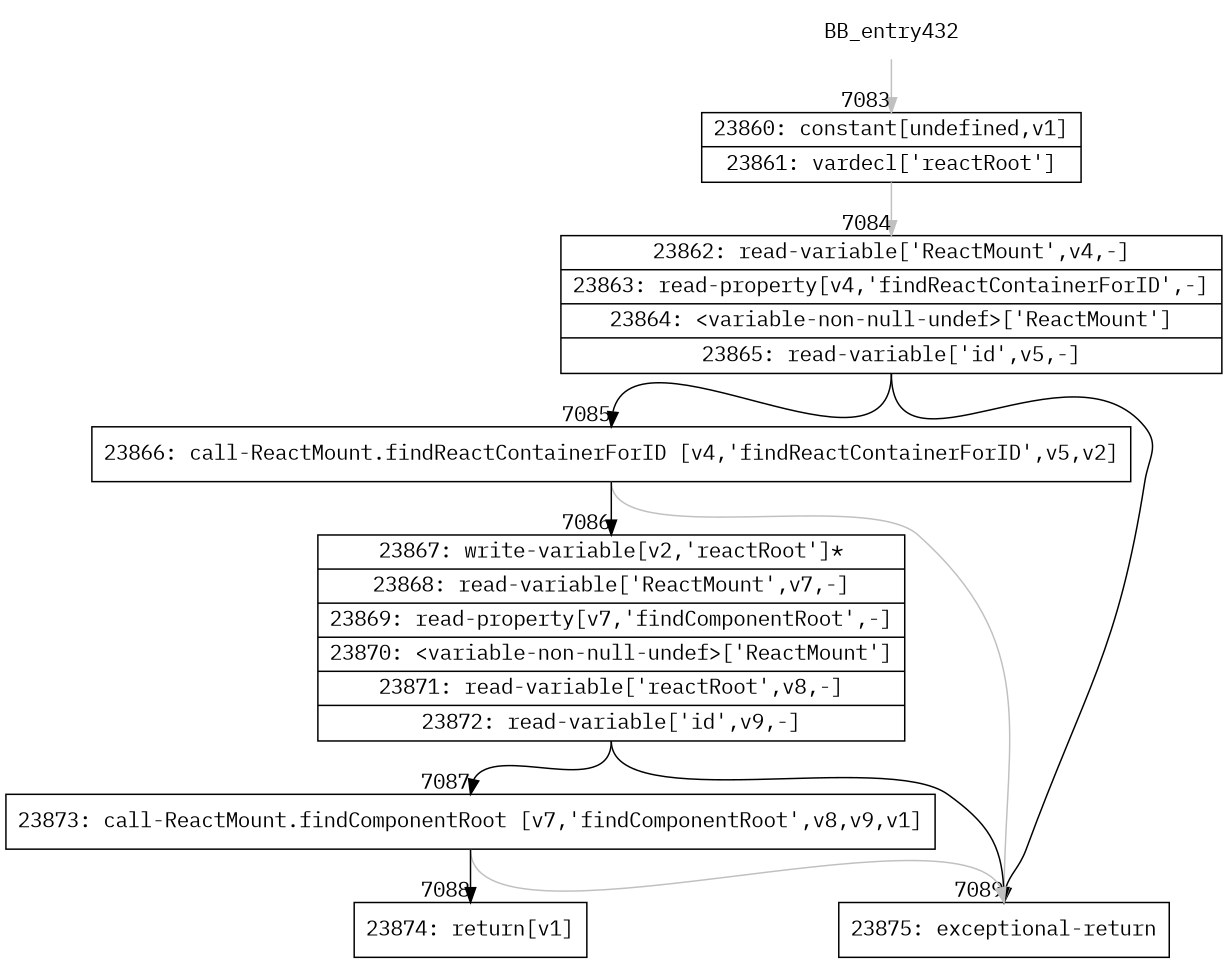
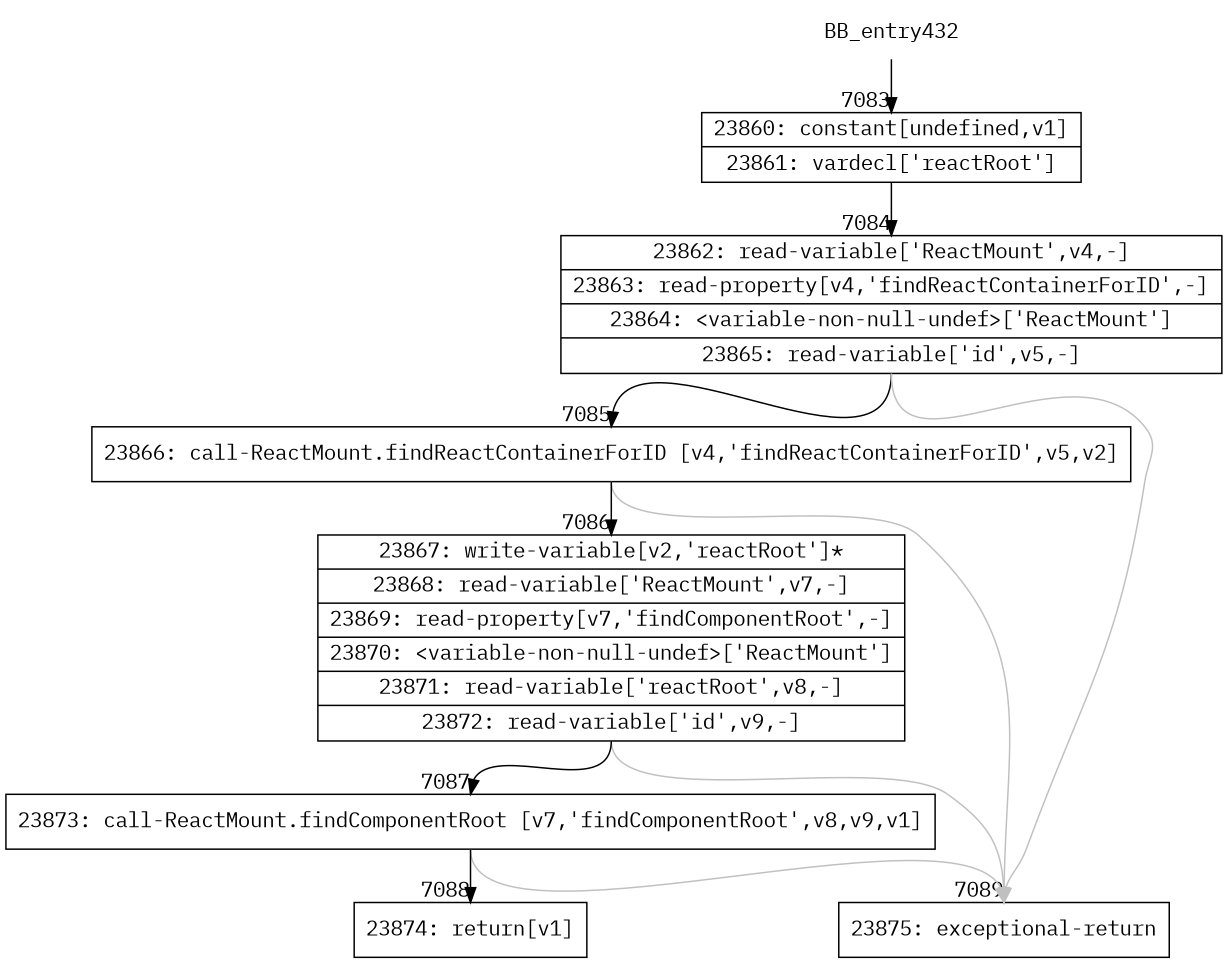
edge "BB_entry432" -> "23860: constant[undefined,v1]": color gray -> black
edge "23860: constant[undefined,v1]" -> "23862: read-variable['ReactMount',v4,-]": color gray -> black
edge "23862: read-variable['ReactMount',v4,-]" -> "23875: exceptional-return": color black -> gray
edge "23867: write-variable[v2,'reactRoot']*" -> "23875: exceptional-return": color black -> gray
